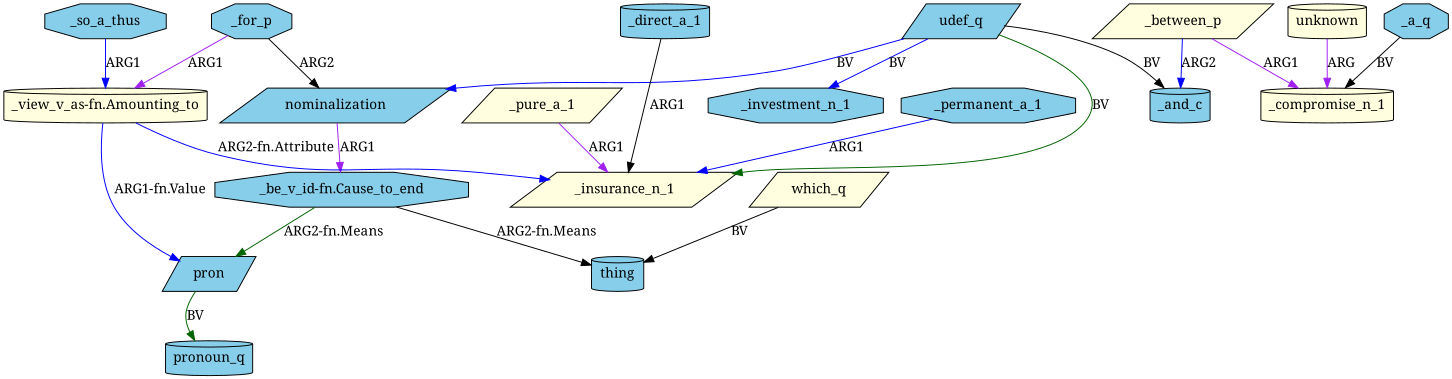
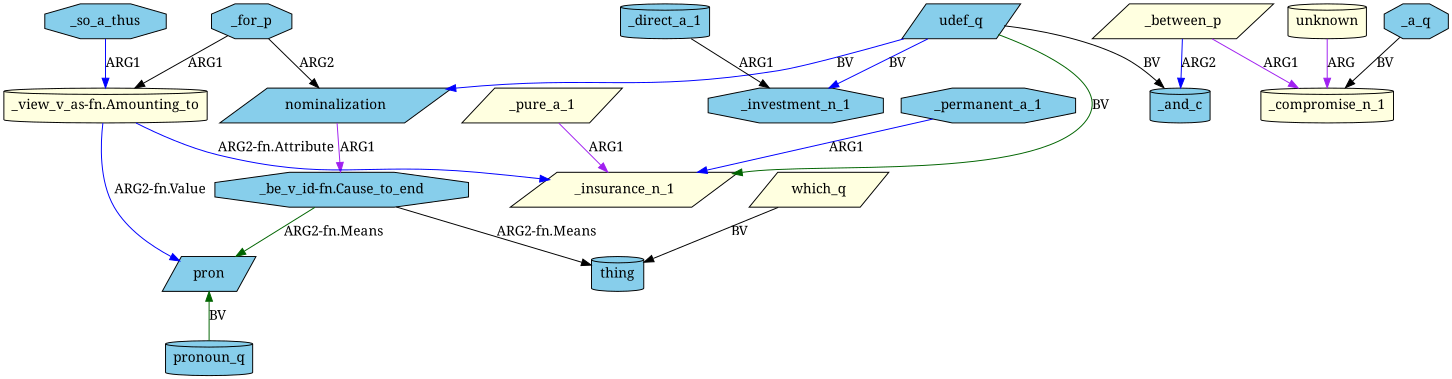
edge "_for_p" -> "_view_v_as-fn.Amounting_to": color purple -> black
edge "_direct_a_1" -> "_insurance_n_1": now "_direct_a_1" -> "_investment_n_1"
edge "_view_v_as-fn.Amounting_to" -> "pron": label "ARG1-fn.Value" -> "ARG2-fn.Value"
edge "pron" -> "pronoun_q": reversed
